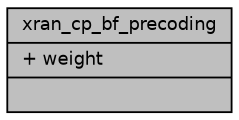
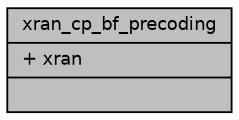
node "xran_cp_bf_precoding": text "+ weight" -> "+ xran"
